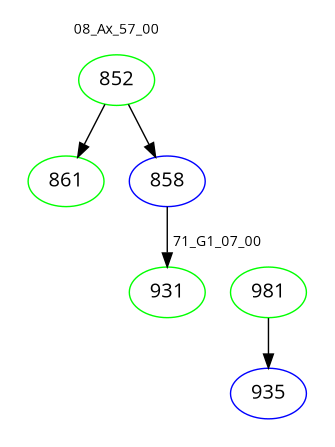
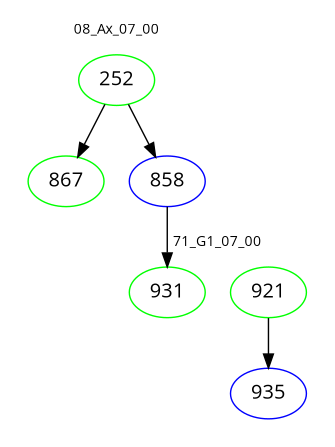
cluster "08_Ax_57_00": label "08_Ax_57_00" -> "08_Ax_07_00"
node "852": label "852" -> "252"
node "861": label "861" -> "867"
node "981": label "981" -> "921"
